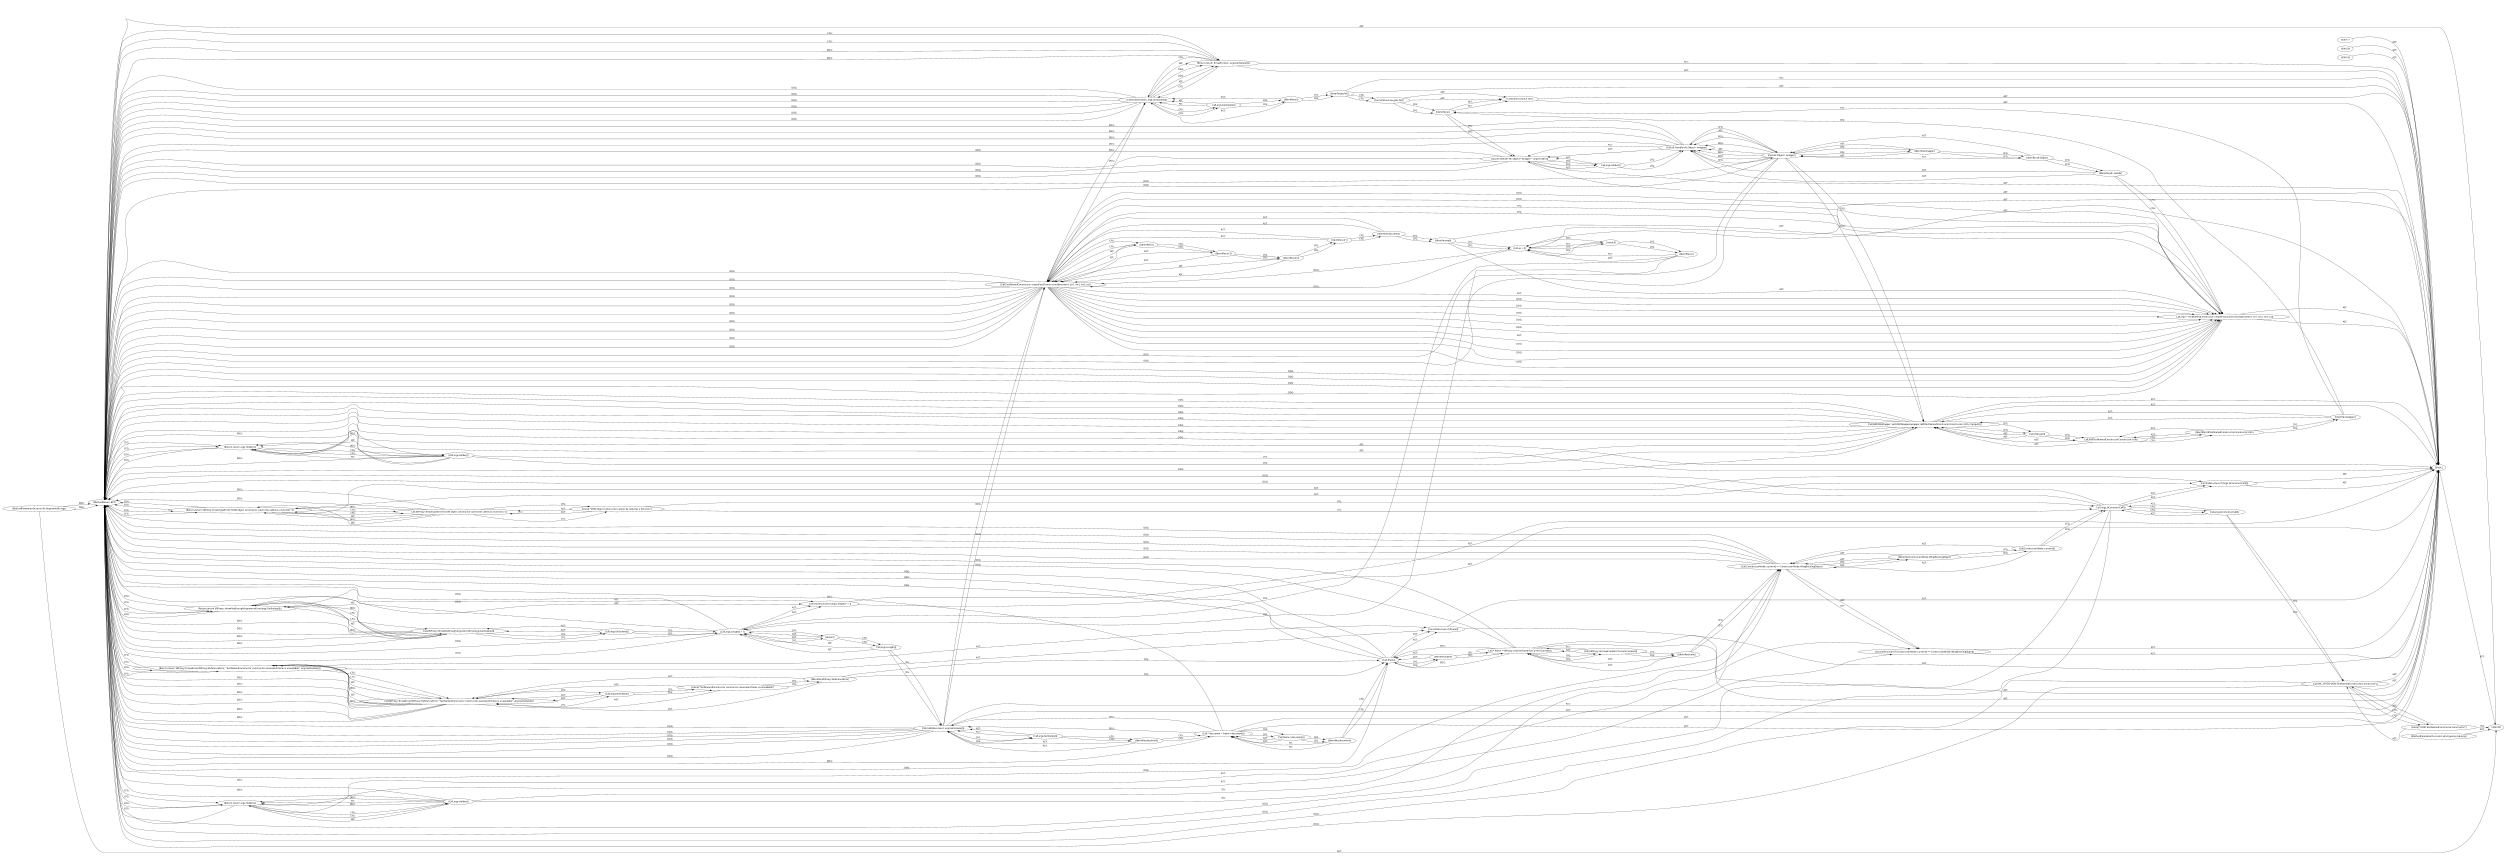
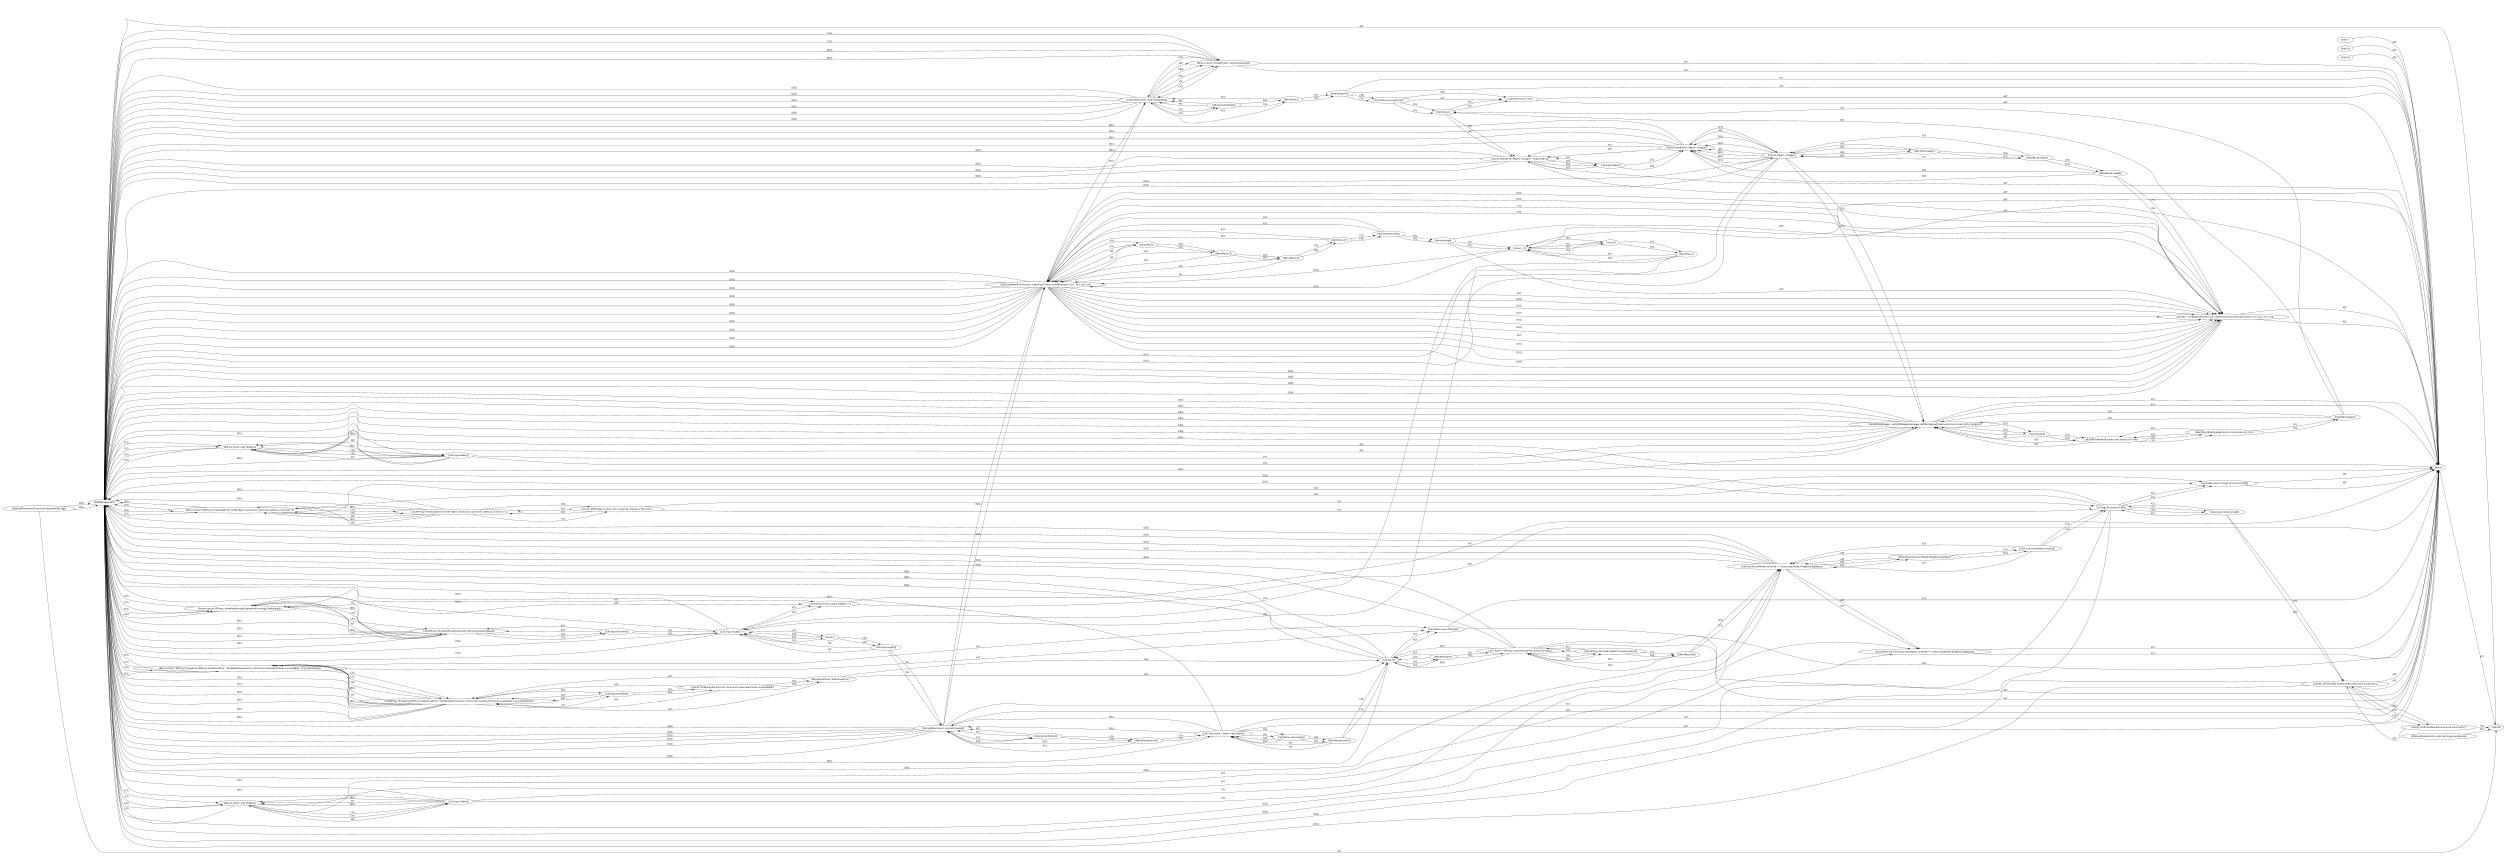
node "(MethodReturn,RET)": label "(MethodReturn,RET)" -> "(DOMWrapper,RET)"
